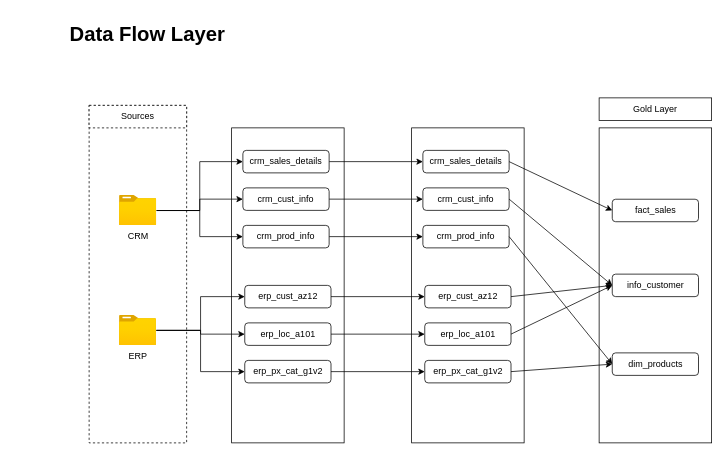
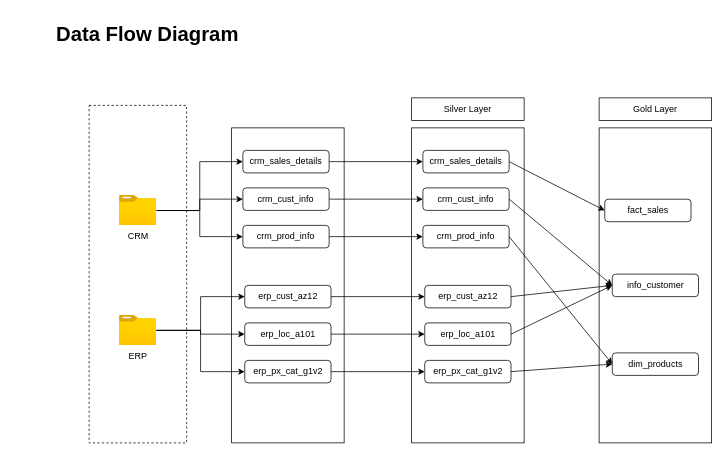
node "Data Flow Layer": label "Data Flow Layer" -> "Data Flow Diagram"
node "Silver Layer": added
node "Sources": removed
node "fact_sales": moved (655, 210) -> (648, 210)
